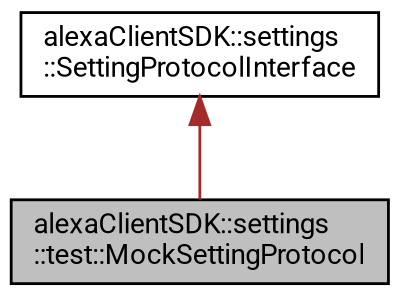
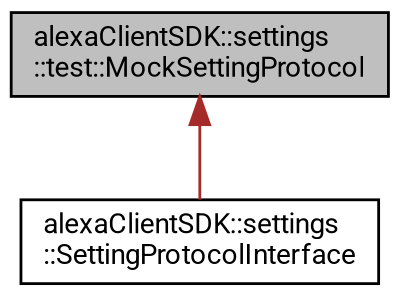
edge "alexaClientSDK::settings ::test::MockSettingProtocol" -> "alexaClientSDK::settings ::SettingProtocolInterface": reversed
